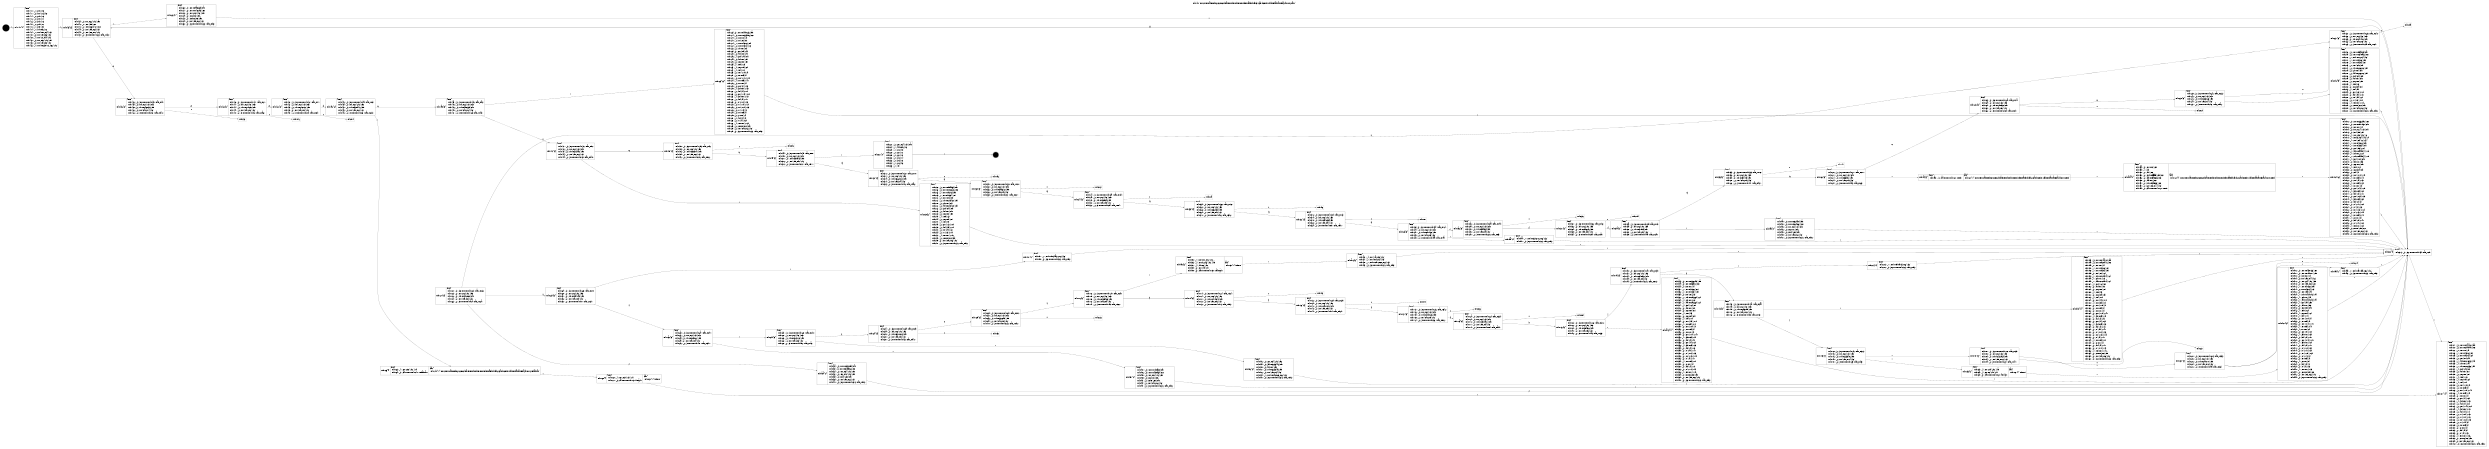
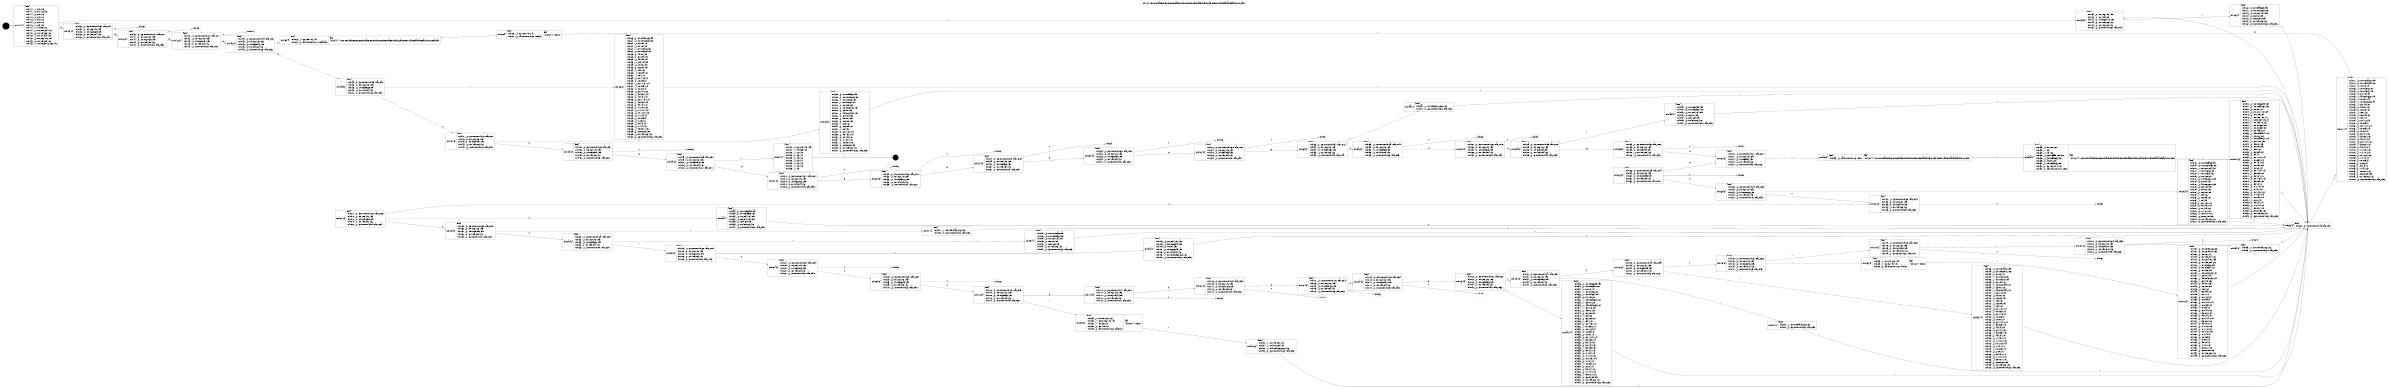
edge "0x40143f [23]" -> "0x401456 [22]": now "0x401410 [47]" -> "0x401456 [22]"
edge "0x40160c [25]" -> "0x401625 [25]": reversed
